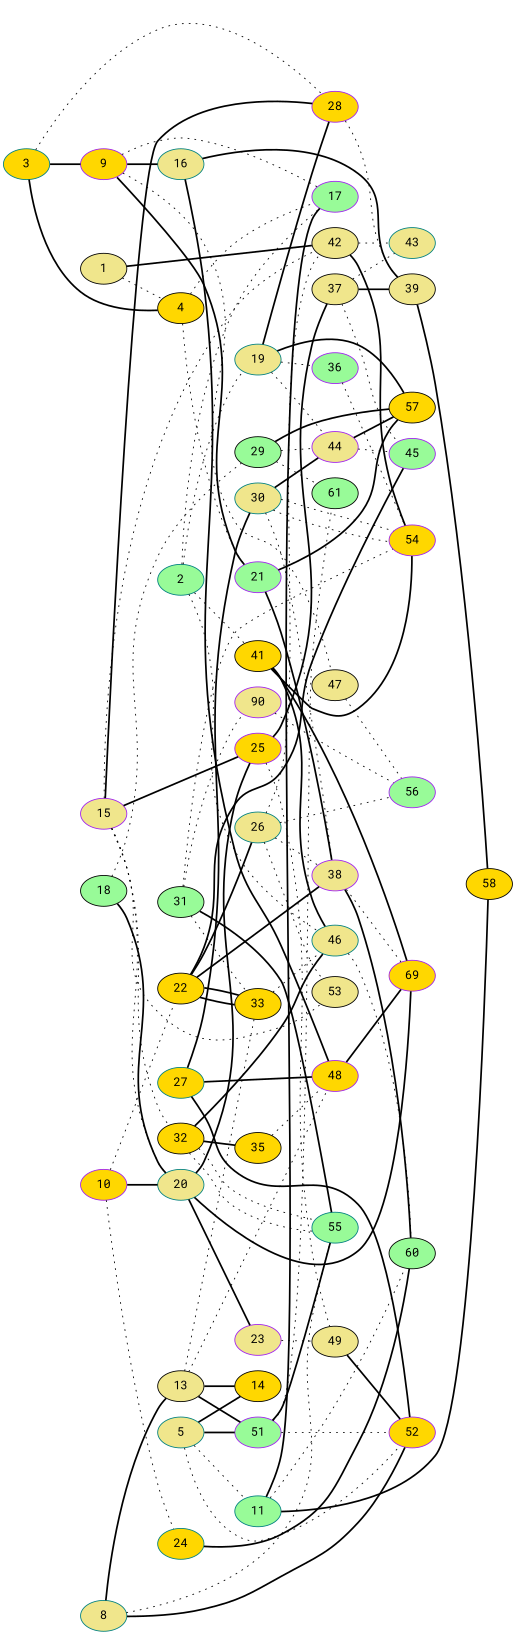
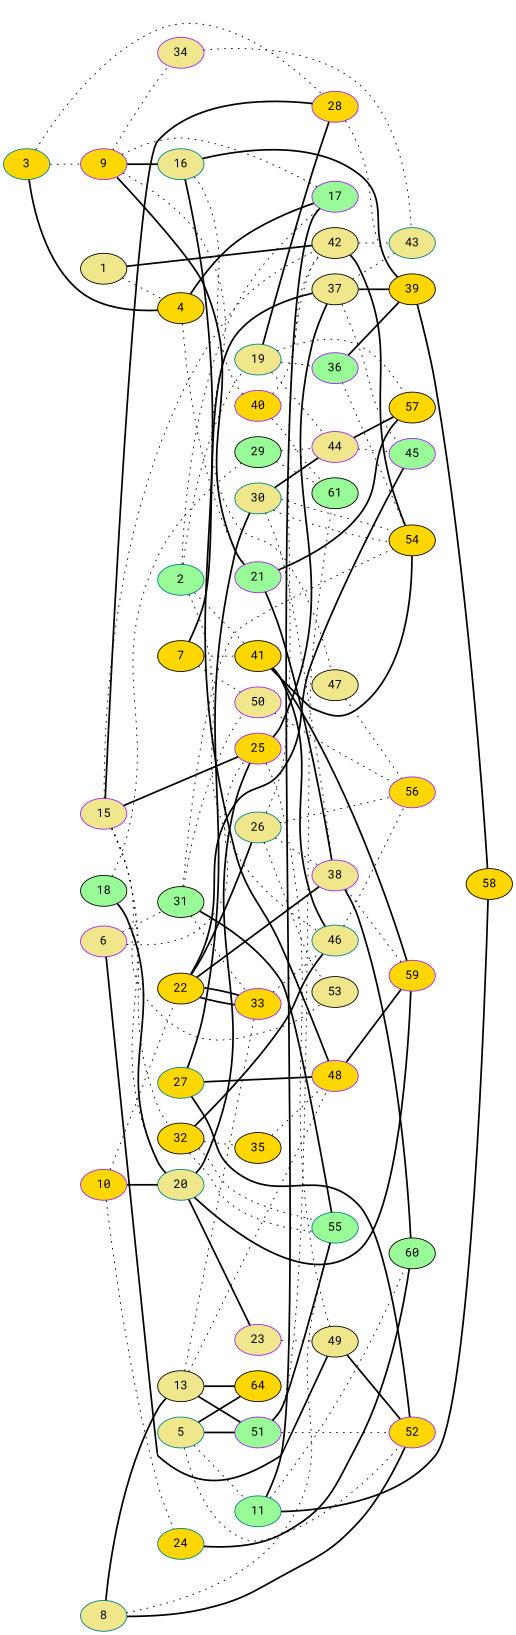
node "34": added
edge "3" -- "9": style bold -> dotted
edge "17" -- "4": style dotted -> bold
node "39": fillcolor khaki -> gold
edge "39" -- "36": added
edge "19" -- "57": style bold -> dotted
node "40": added
edge "57" -- "29": removed
node "54": color purple -> black
node "7": added
node "90": label "90" -> "50"
node "56": fillcolor palegreen -> gold
node "6": added
node "69": label "69" -> "59"
node "33": color black -> purple
edge "46" -- "60": now "46" -- "56"
edge "32" -- "35": style bold -> dotted
node "14": label "14" -> "64"
